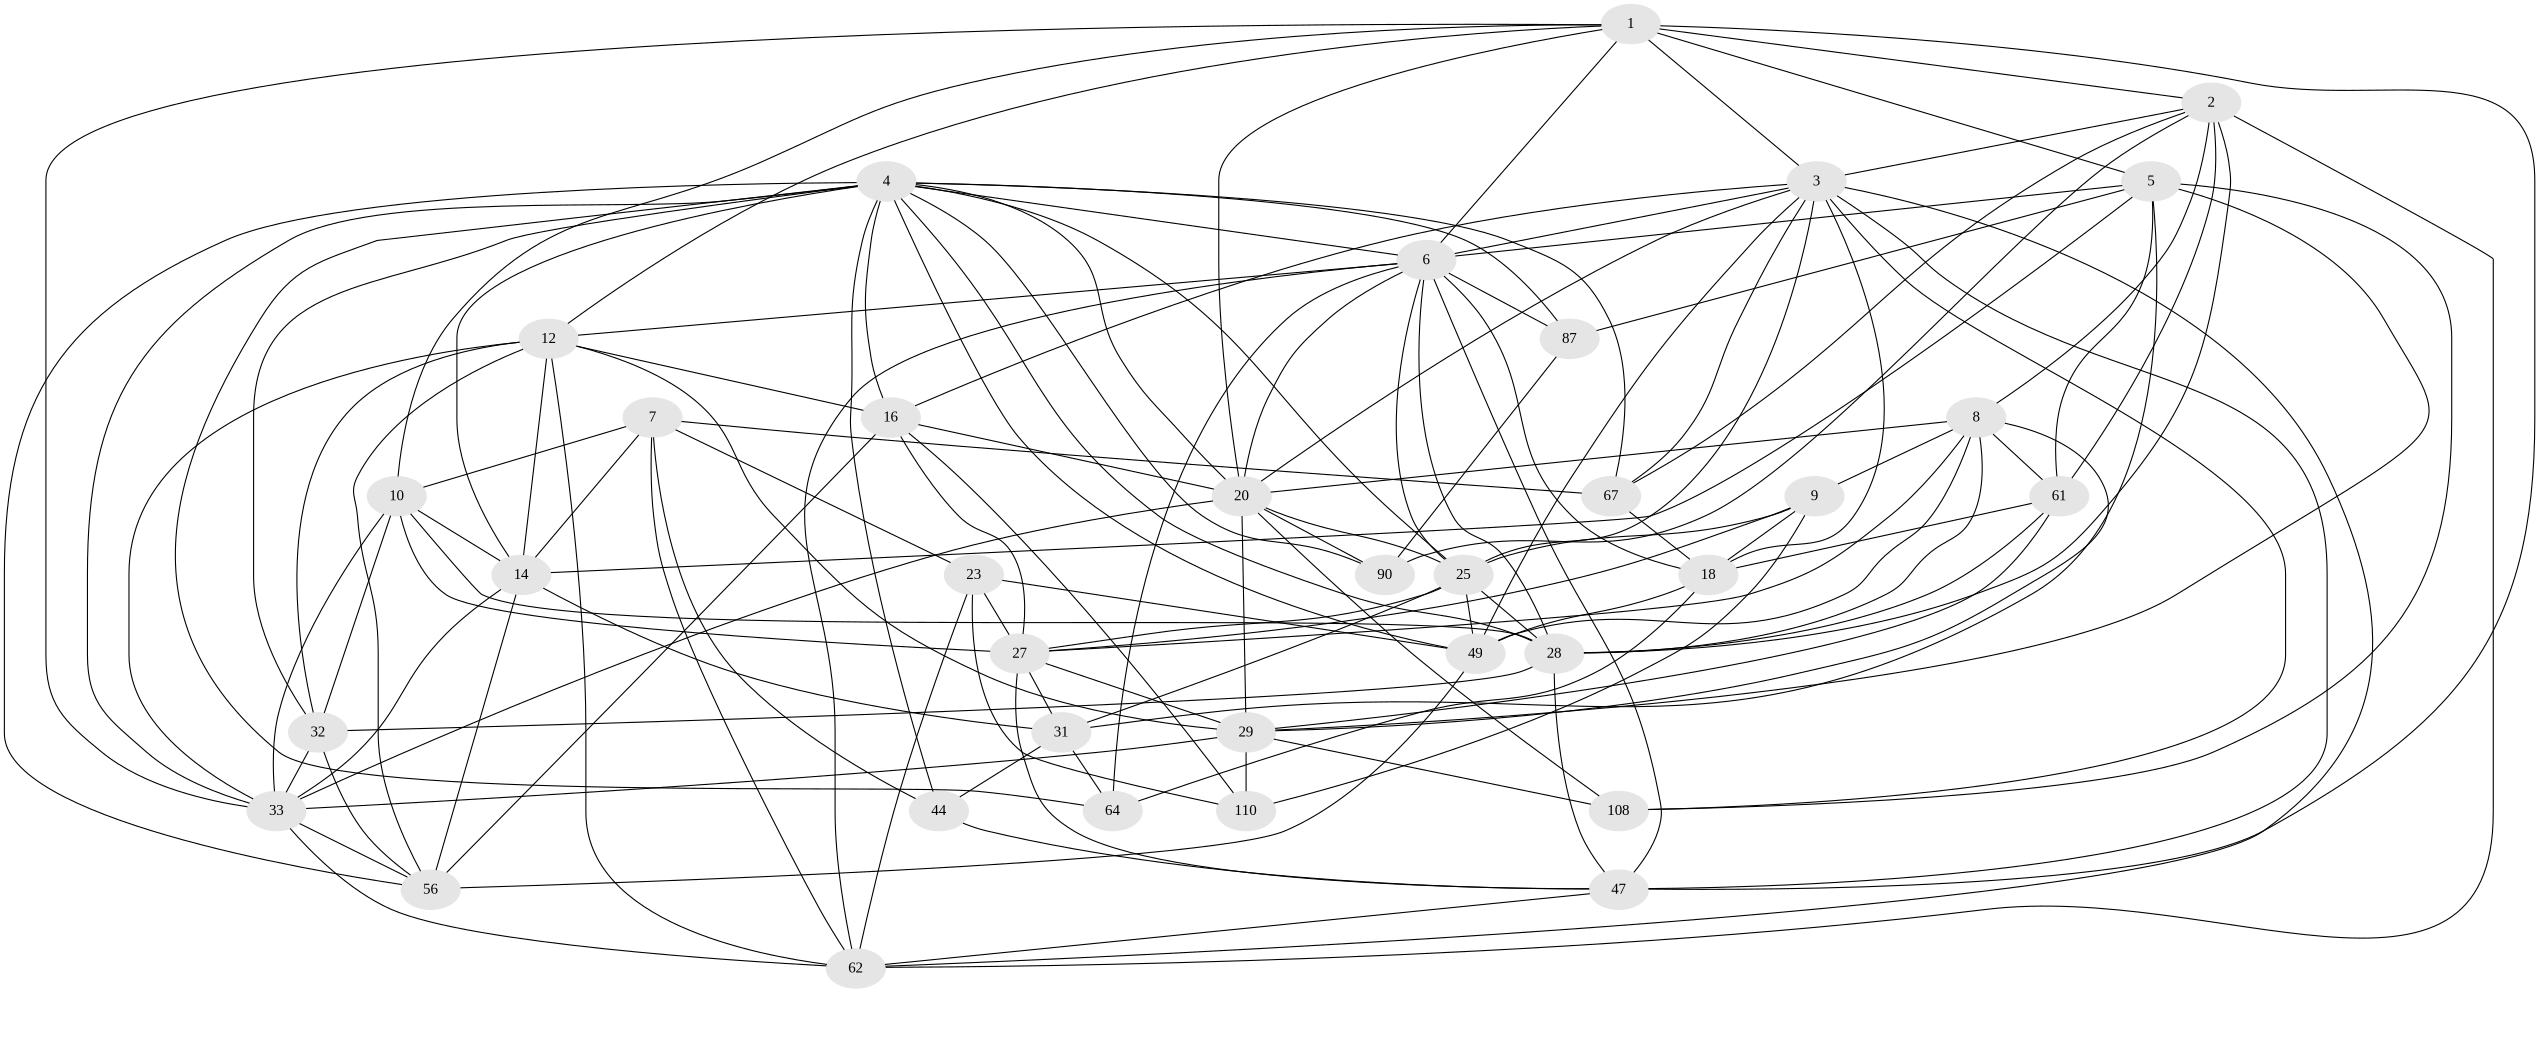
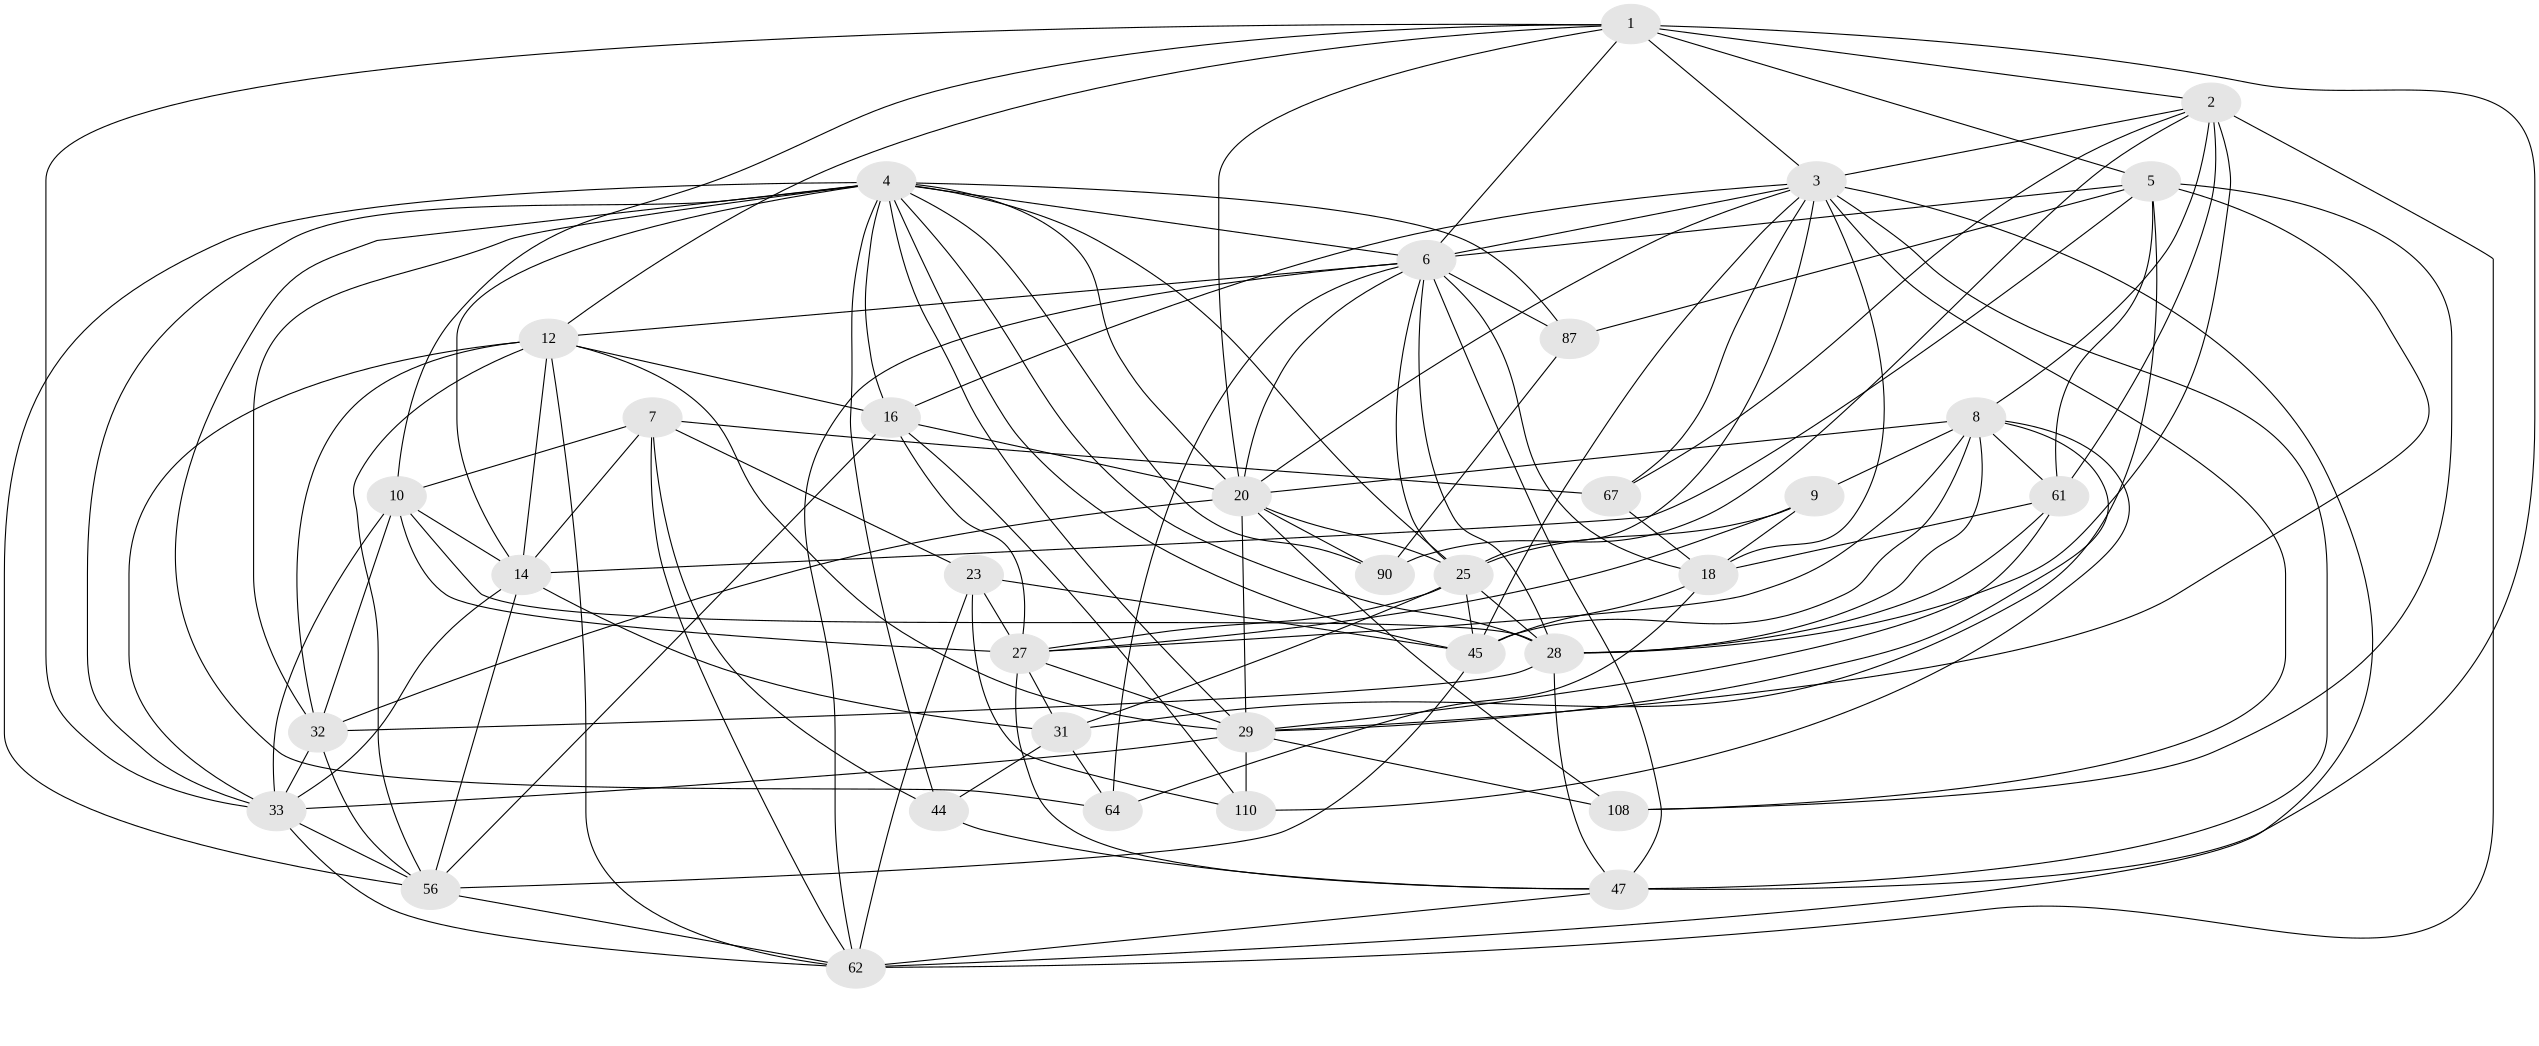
edge "4" -- "67": now "4" -- "29"
edge "20" -- "33": now "20" -- "32"
node "49": label "49" -> "45"
edge "9" -- "110": now "8" -- "110"
edge "56" -- "62": added
